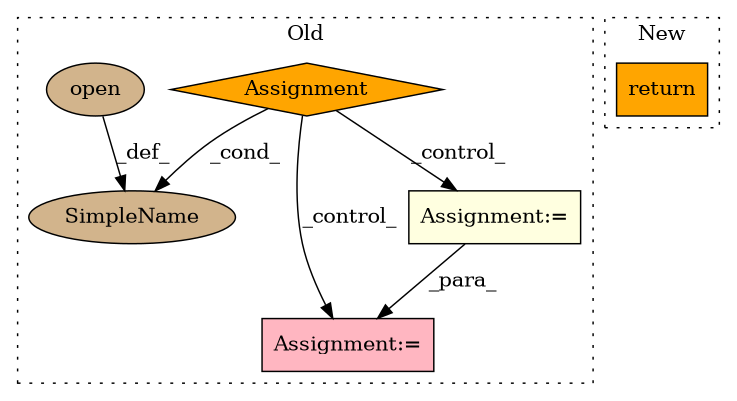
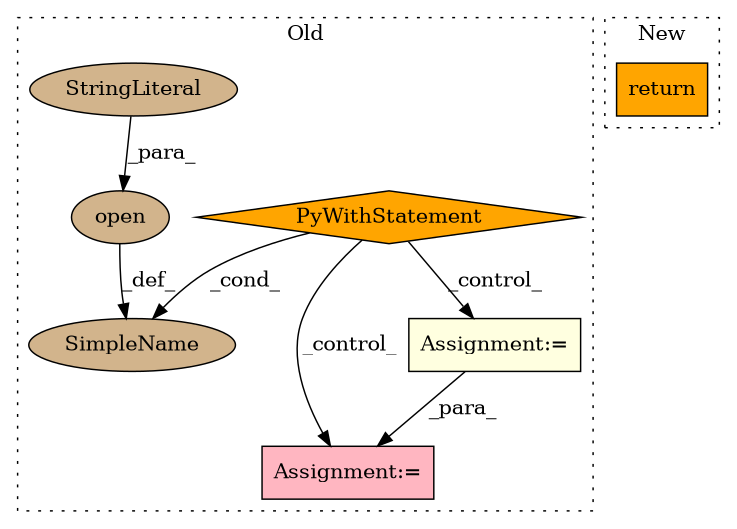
node "StringLiteral": added
node "Assignment": label "Assignment" -> "PyWithStatement"
